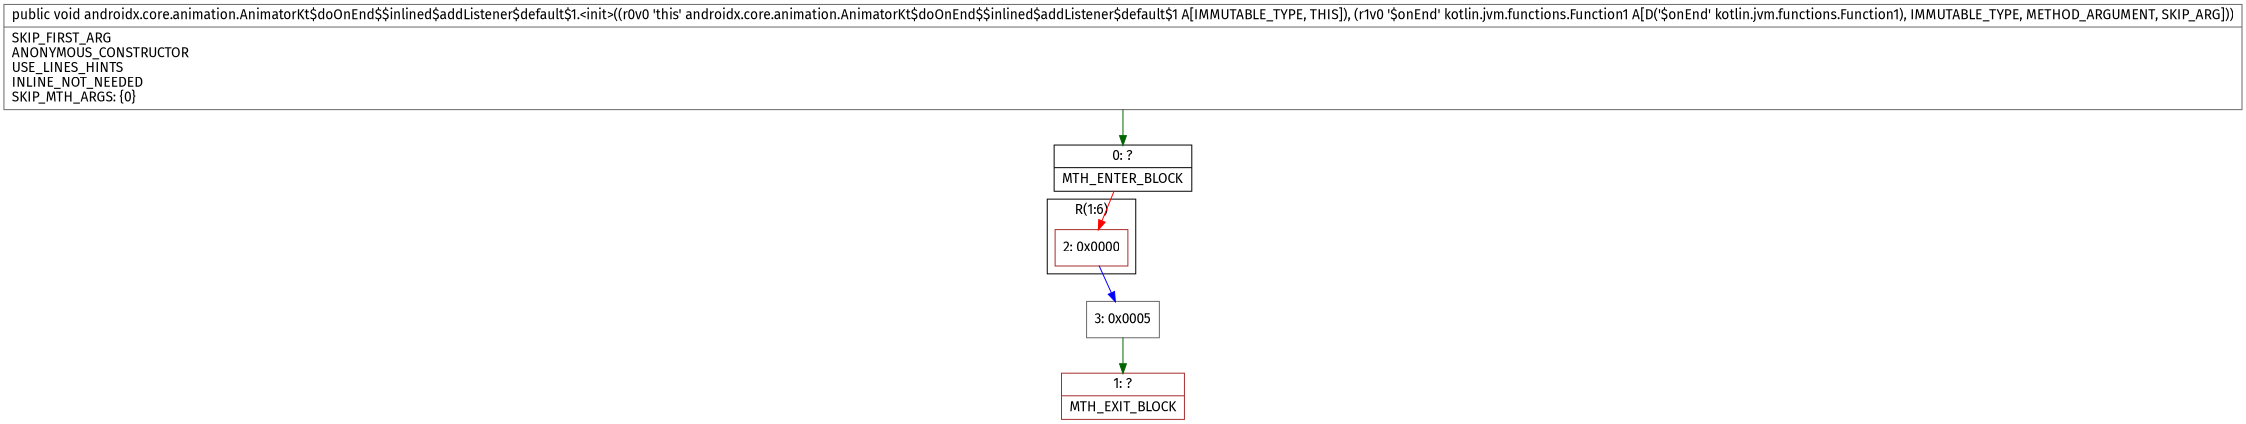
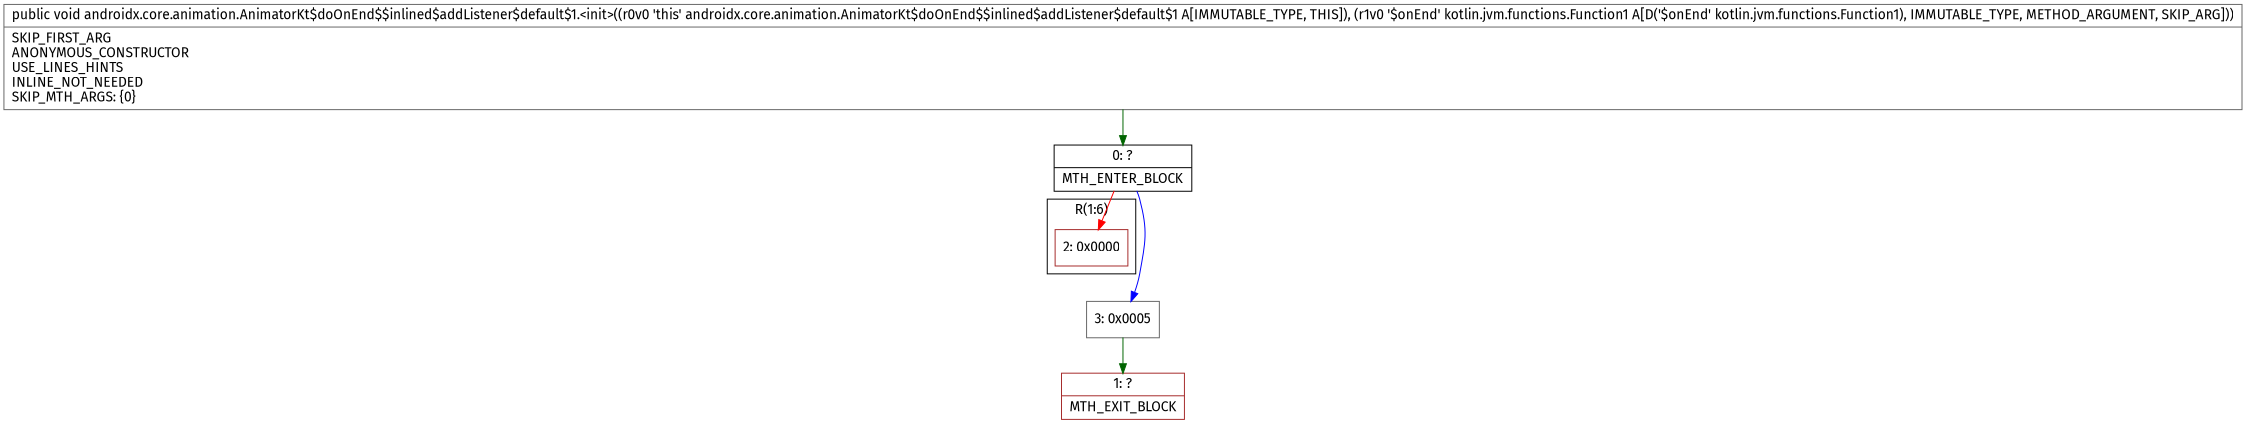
edge "2: 0x0000" -> "3: 0x0005": now "0: ?" -> "3: 0x0005"
